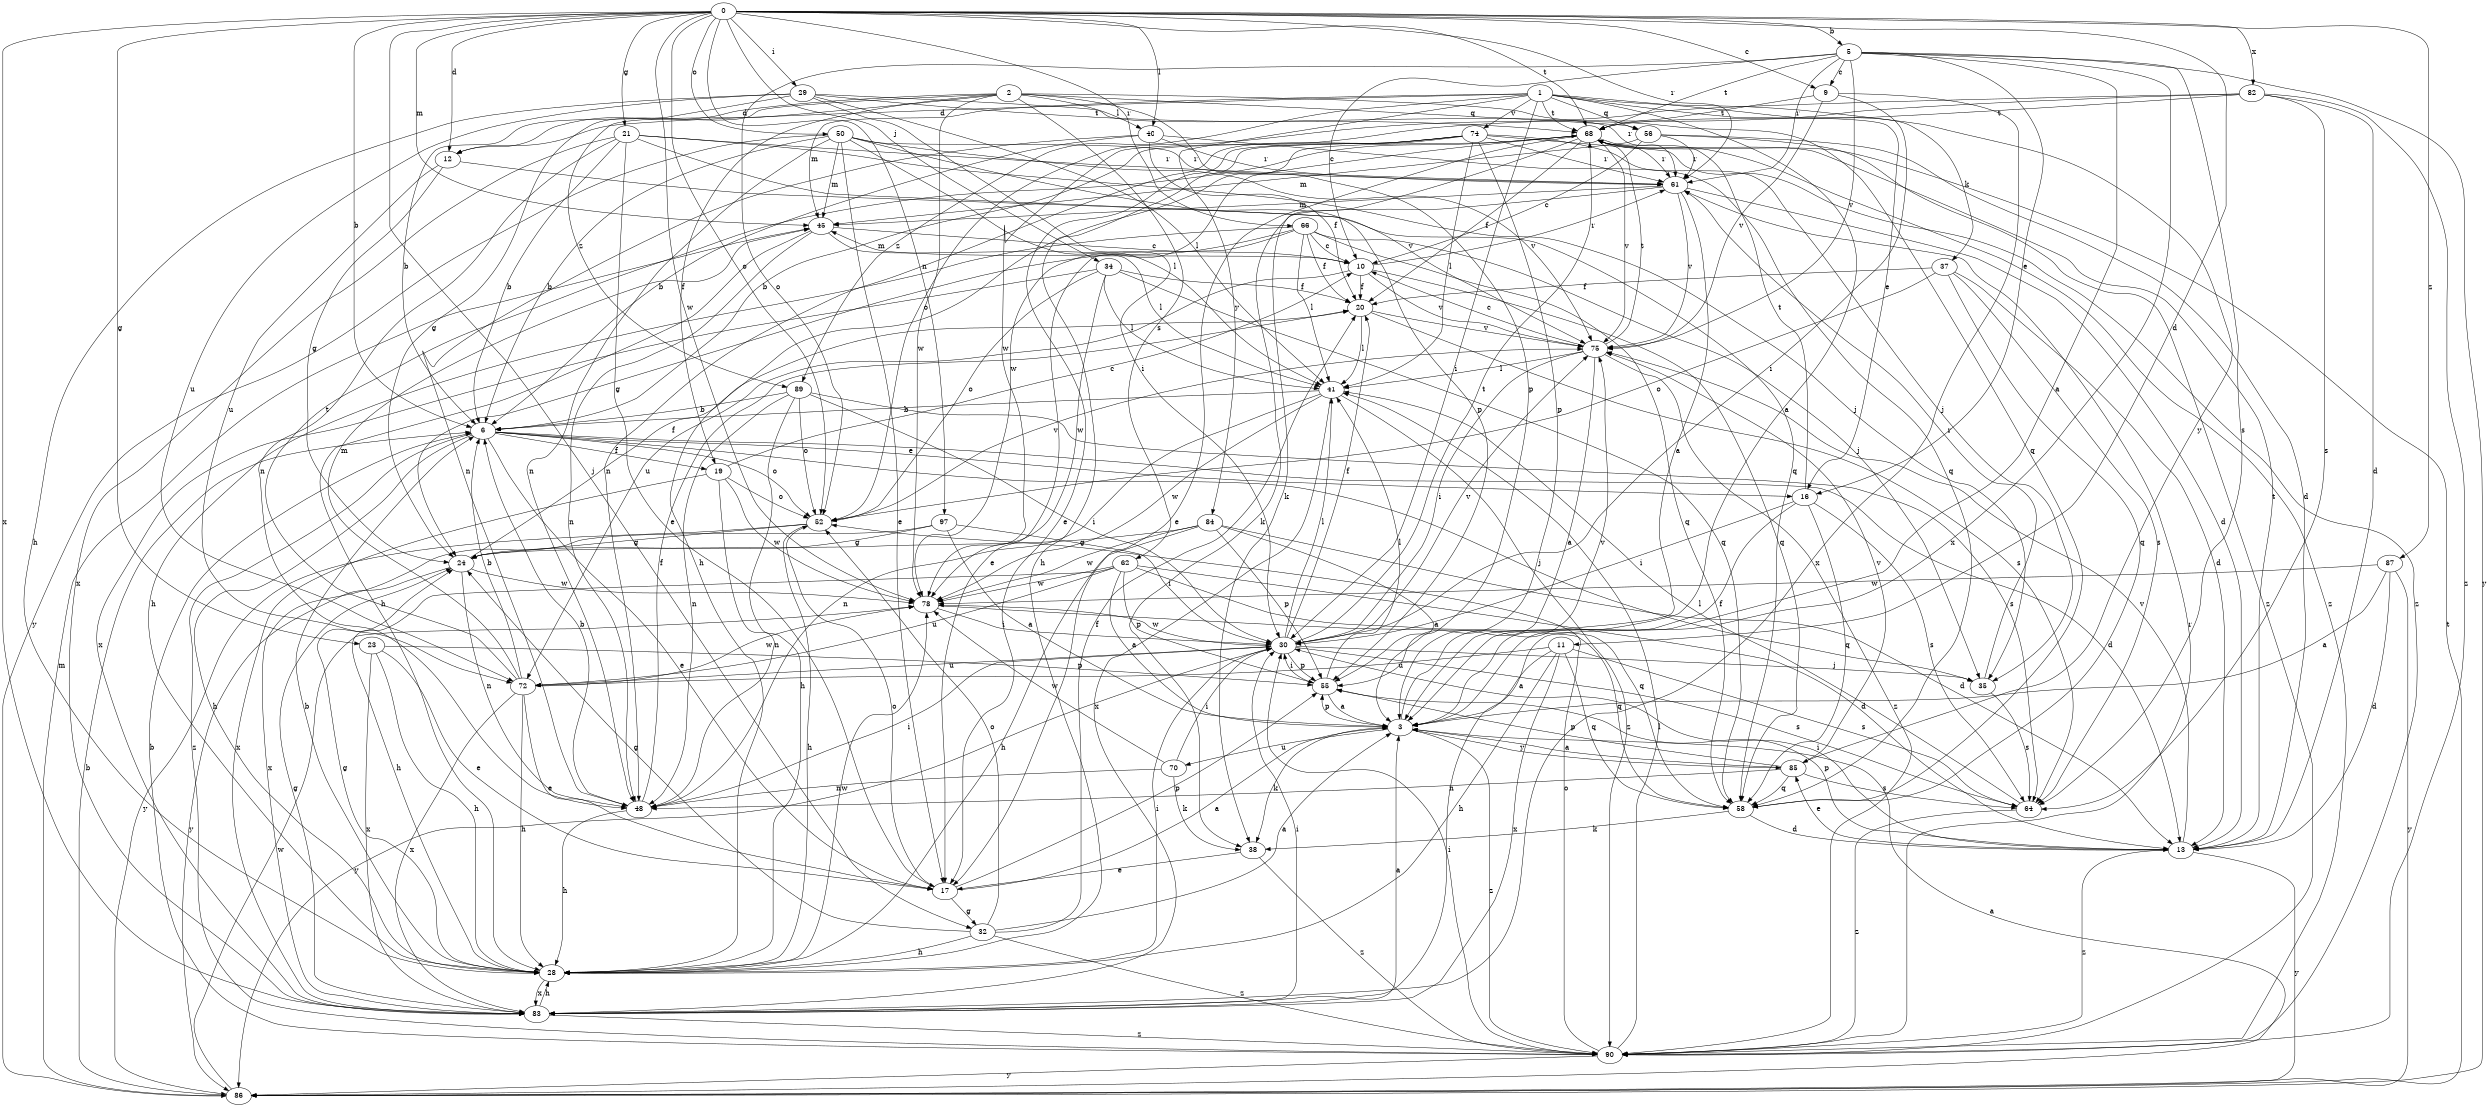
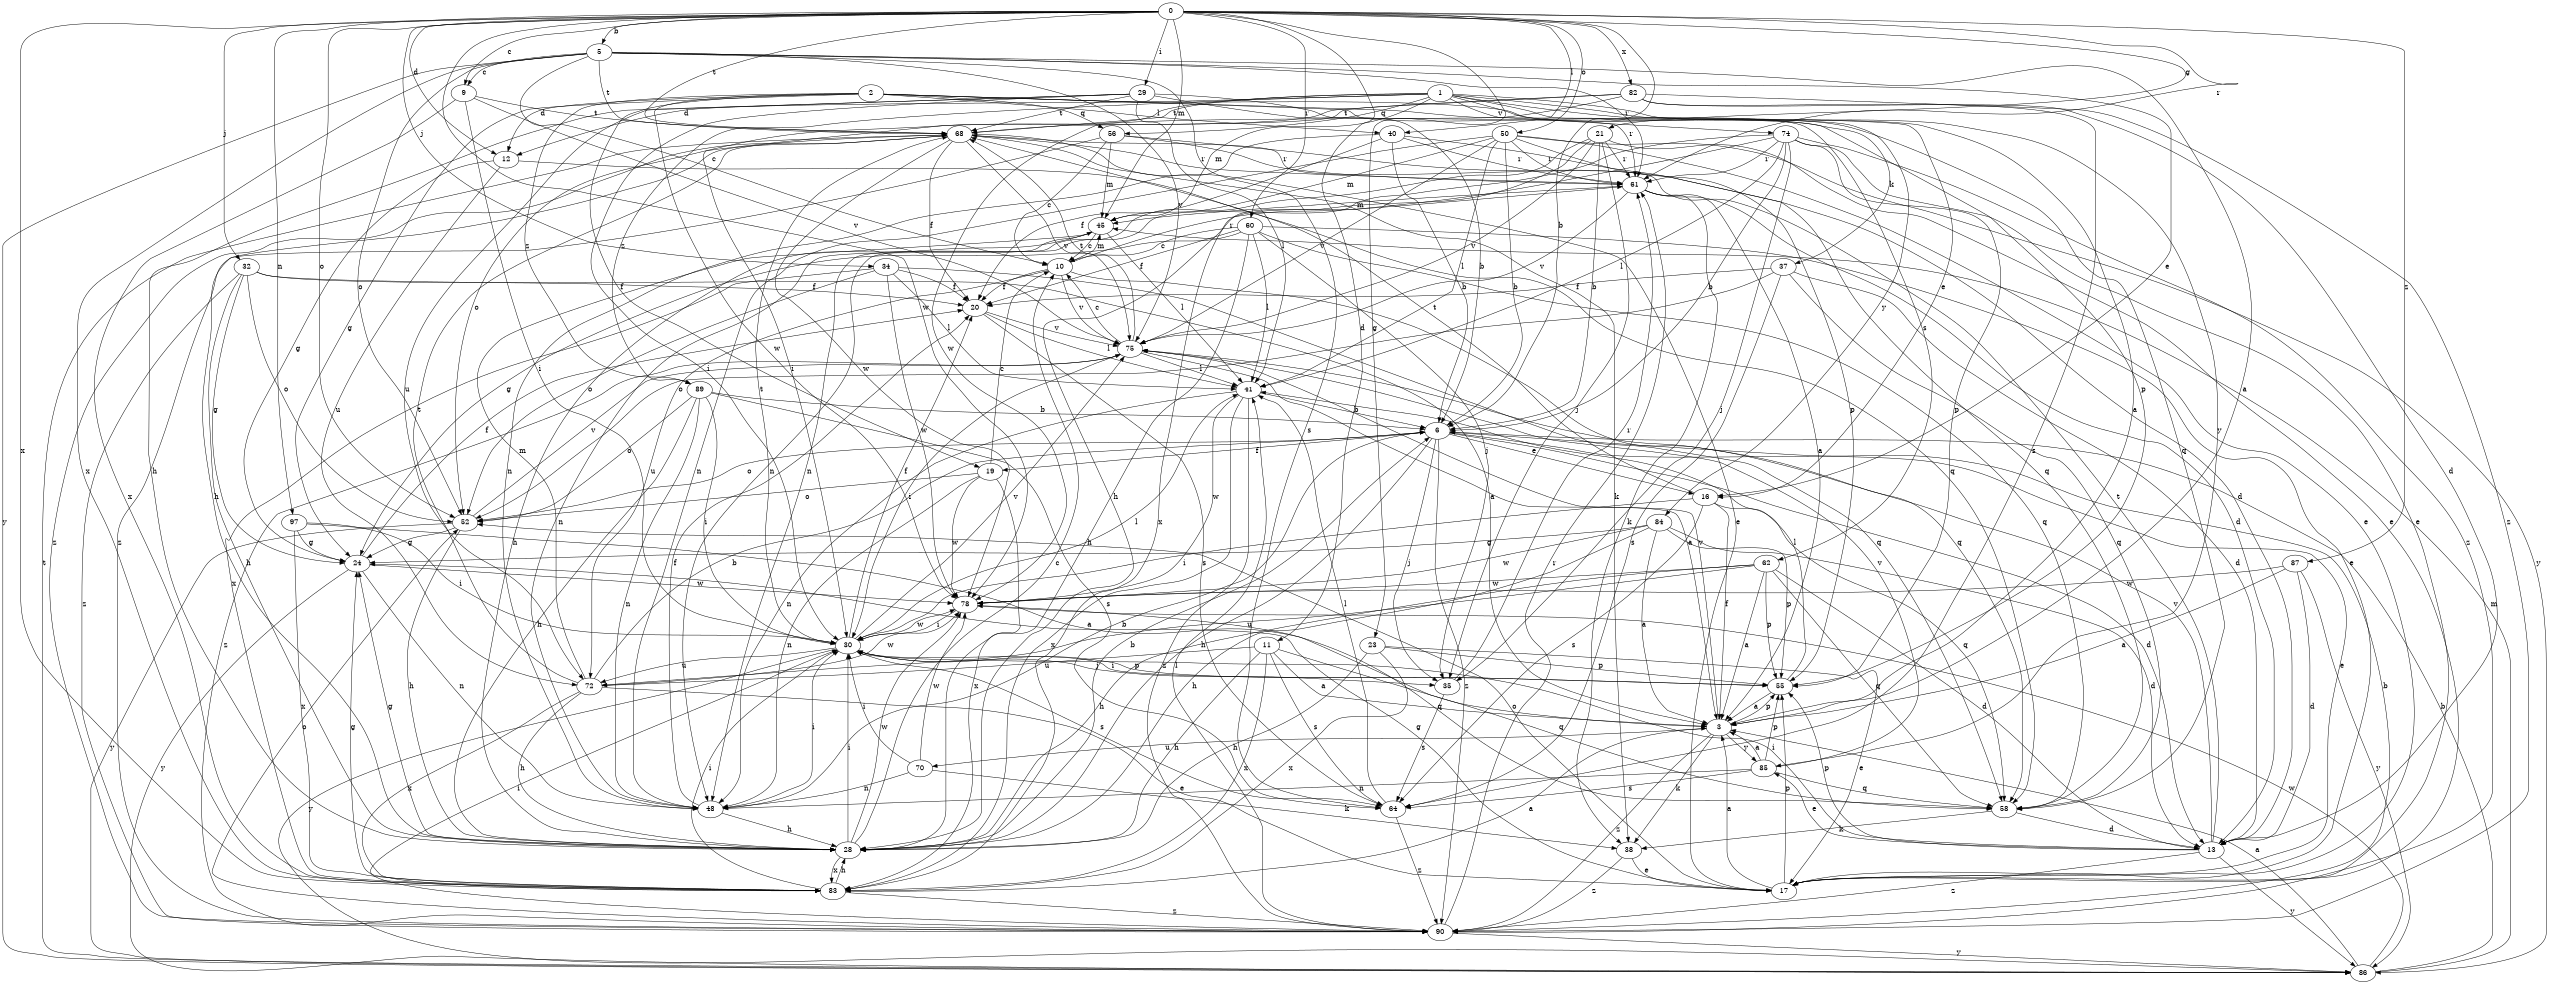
node "66": label "66" -> "60"
edge "28" -> "10": added, label "c"
edge "17" -> "32": now "17" -> "24"
